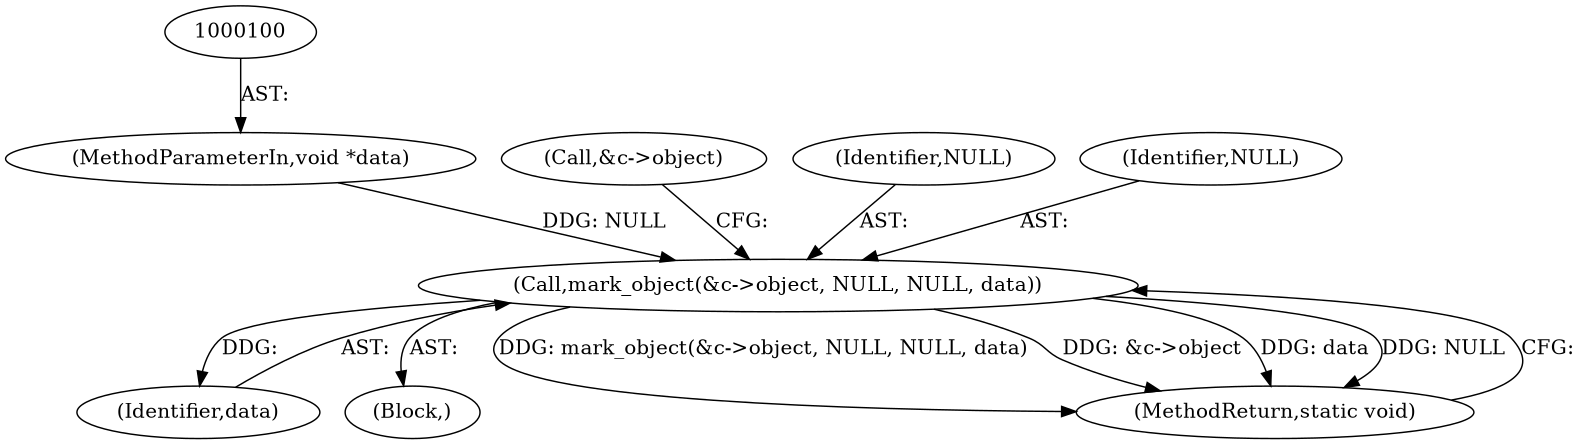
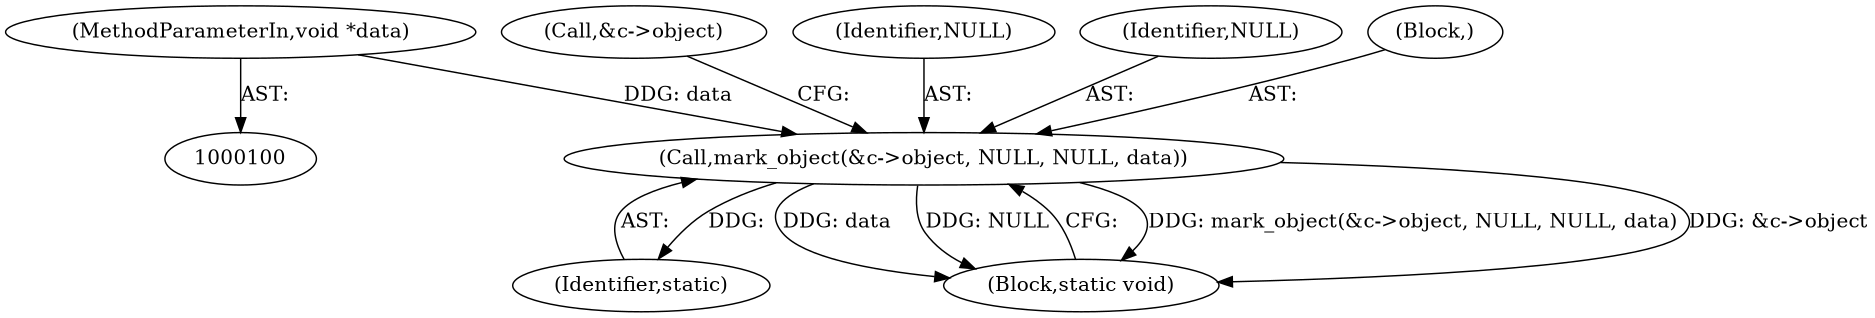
edge "1000100" -> "(MethodParameterIn,void *data)": reversed
edge "(MethodParameterIn,void *data)" -> "(Call,mark_object(&c->object, NULL, NULL, data))": label "DDG: NULL" -> "DDG: data"
edge "(Call,mark_object(&c->object, NULL, NULL, data))" -> "(Block,)": reversed
node "(Identifier,data)": label "(Identifier,data)" -> "(Identifier,static)"
node "(MethodReturn,static void)": label "(MethodReturn,static void)" -> "(Block,static void)"
